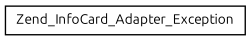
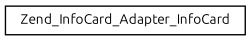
node "Zend_InfoCard_Adapter_Exception": label "Zend_InfoCard_Adapter_Exception" -> "Zend_InfoCard_Adapter_InfoCard"
